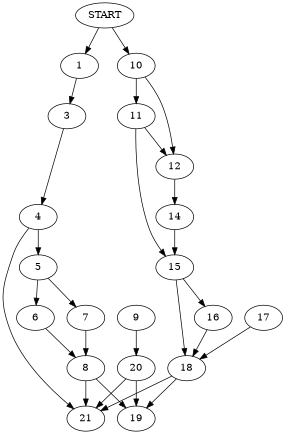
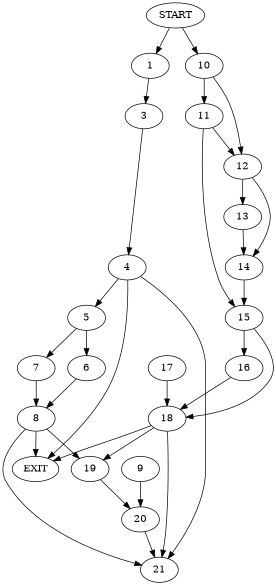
node "13": added
edge "20" -> "19": reversed
node "EXIT": added
